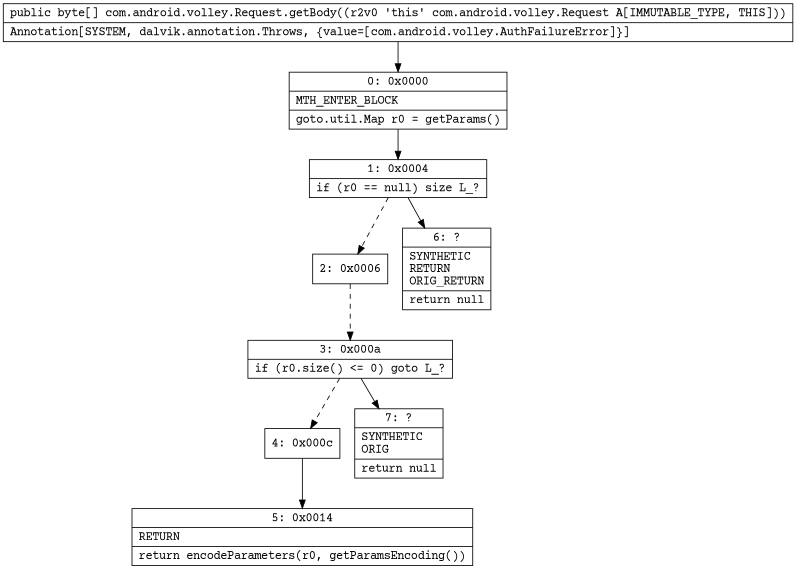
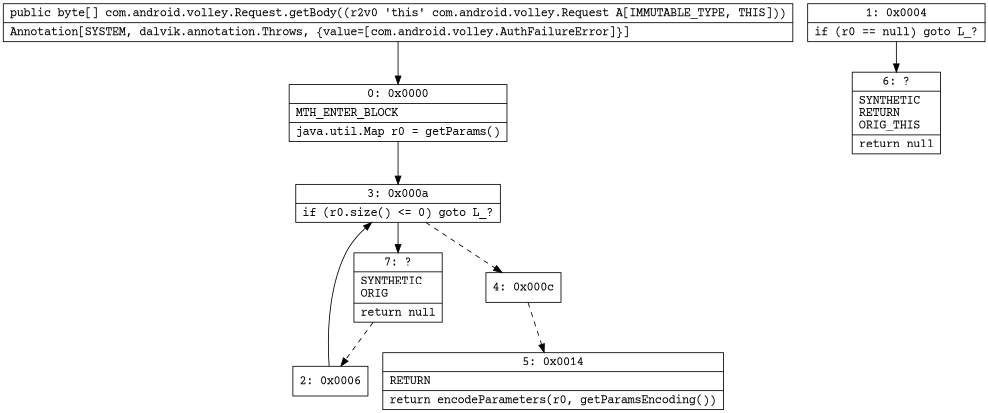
node "0: 0x0000": text "goto.util.Map r0 = getParams()" -> "java.util.Map r0 = getParams()"
edge "0: 0x0000" -> "1: 0x0004": now "0: 0x0000" -> "3: 0x000a"
node "1: 0x0004": text "if (r0 == null) size L_?" -> "if (r0 == null) goto L_?"
edge "1: 0x0004" -> "2: 0x0006": now "7: ?" -> "2: 0x0006"
node "6: ?": text "ORIG_RETURN" -> "ORIG_THIS"
edge "2: 0x0006" -> "3: 0x000a": style dashed -> solid
edge "4: 0x000c" -> "5: 0x0014": style solid -> dashed
